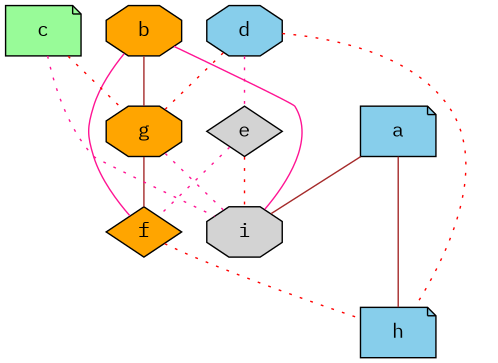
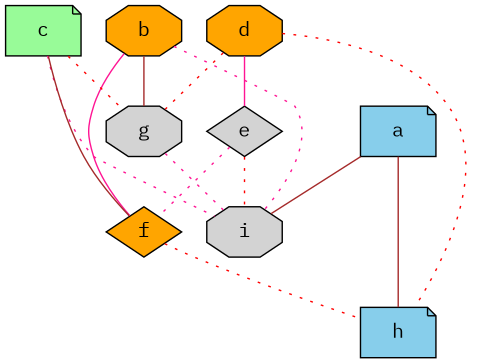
node "d": fillcolor skyblue -> orange
edge "d" -- "e": style dotted -> solid
edge "b" -- "i": style solid -> dotted
node "g": fillcolor orange -> lightgrey
edge "g" -- "f": now "c" -- "f"
